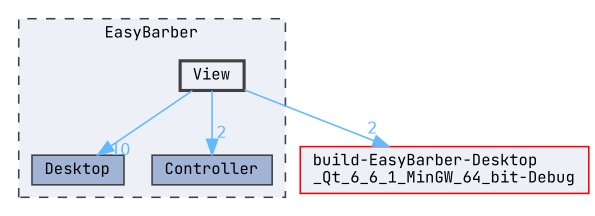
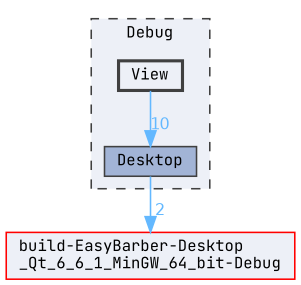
cluster "EasyBarber": label "EasyBarber" -> "Debug"
edge "View" -> "build-EasyBarber-Desktop _Qt_6_6_1_MinGW_64_bit-Debug": now "Desktop" -> "build-EasyBarber-Desktop _Qt_6_6_1_MinGW_64_bit-Debug"
node "Controller": removed
